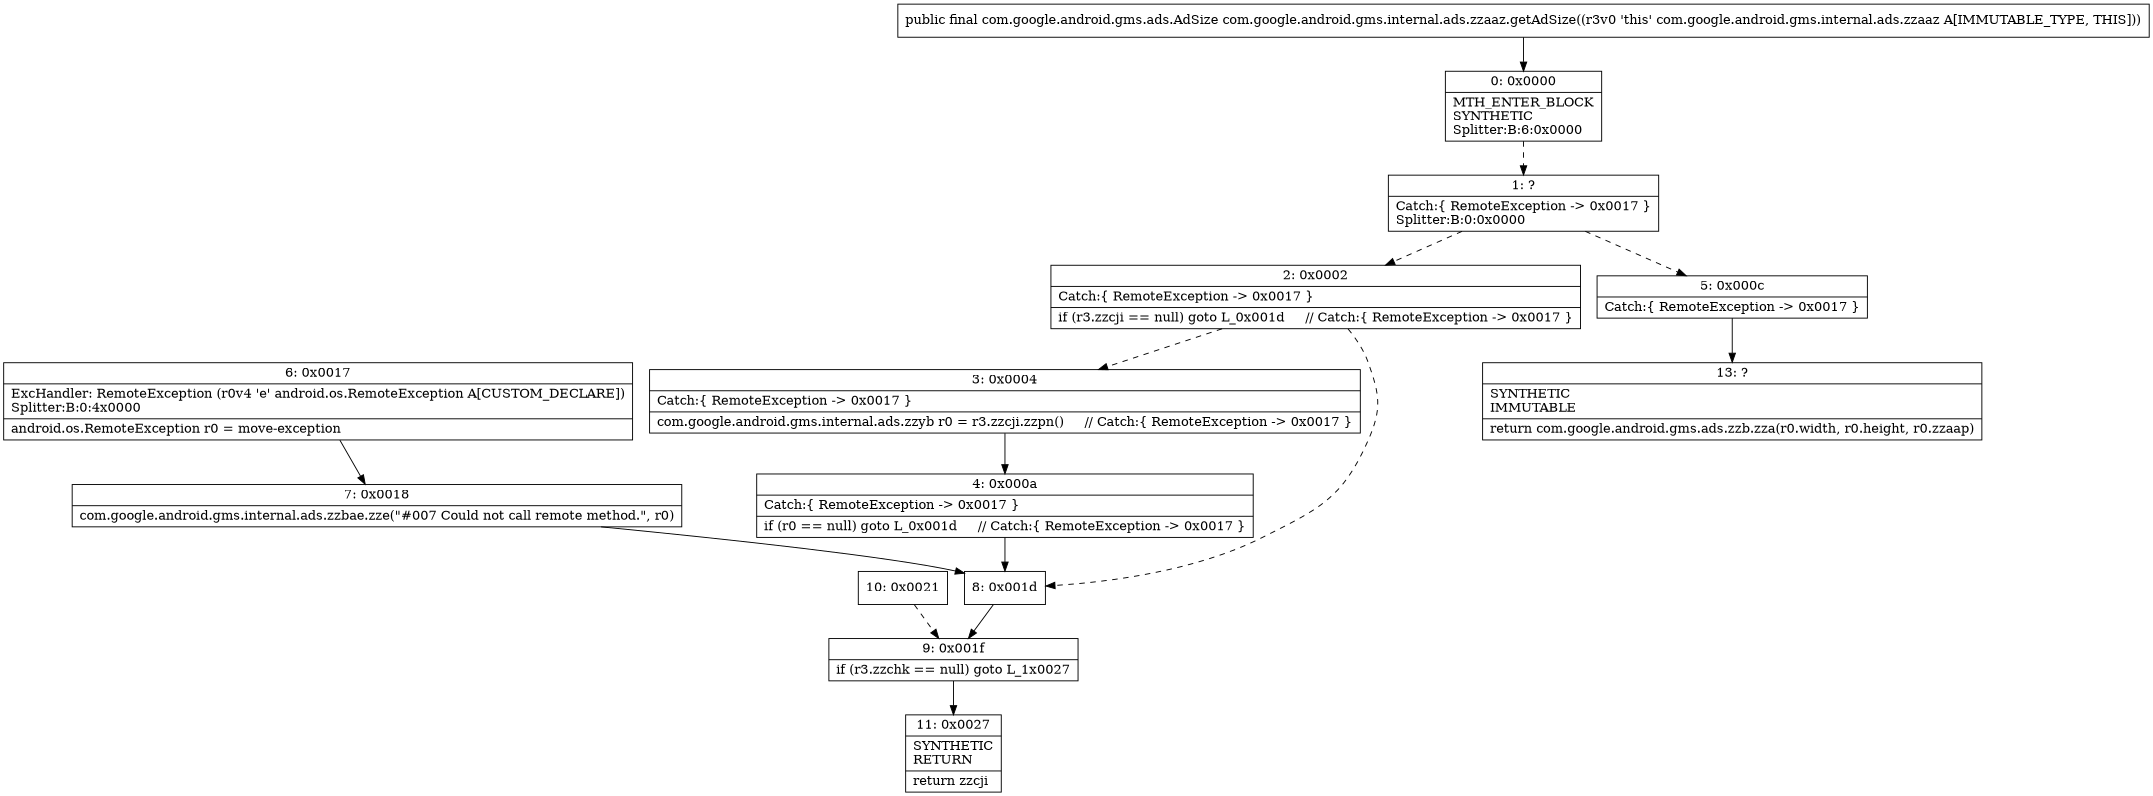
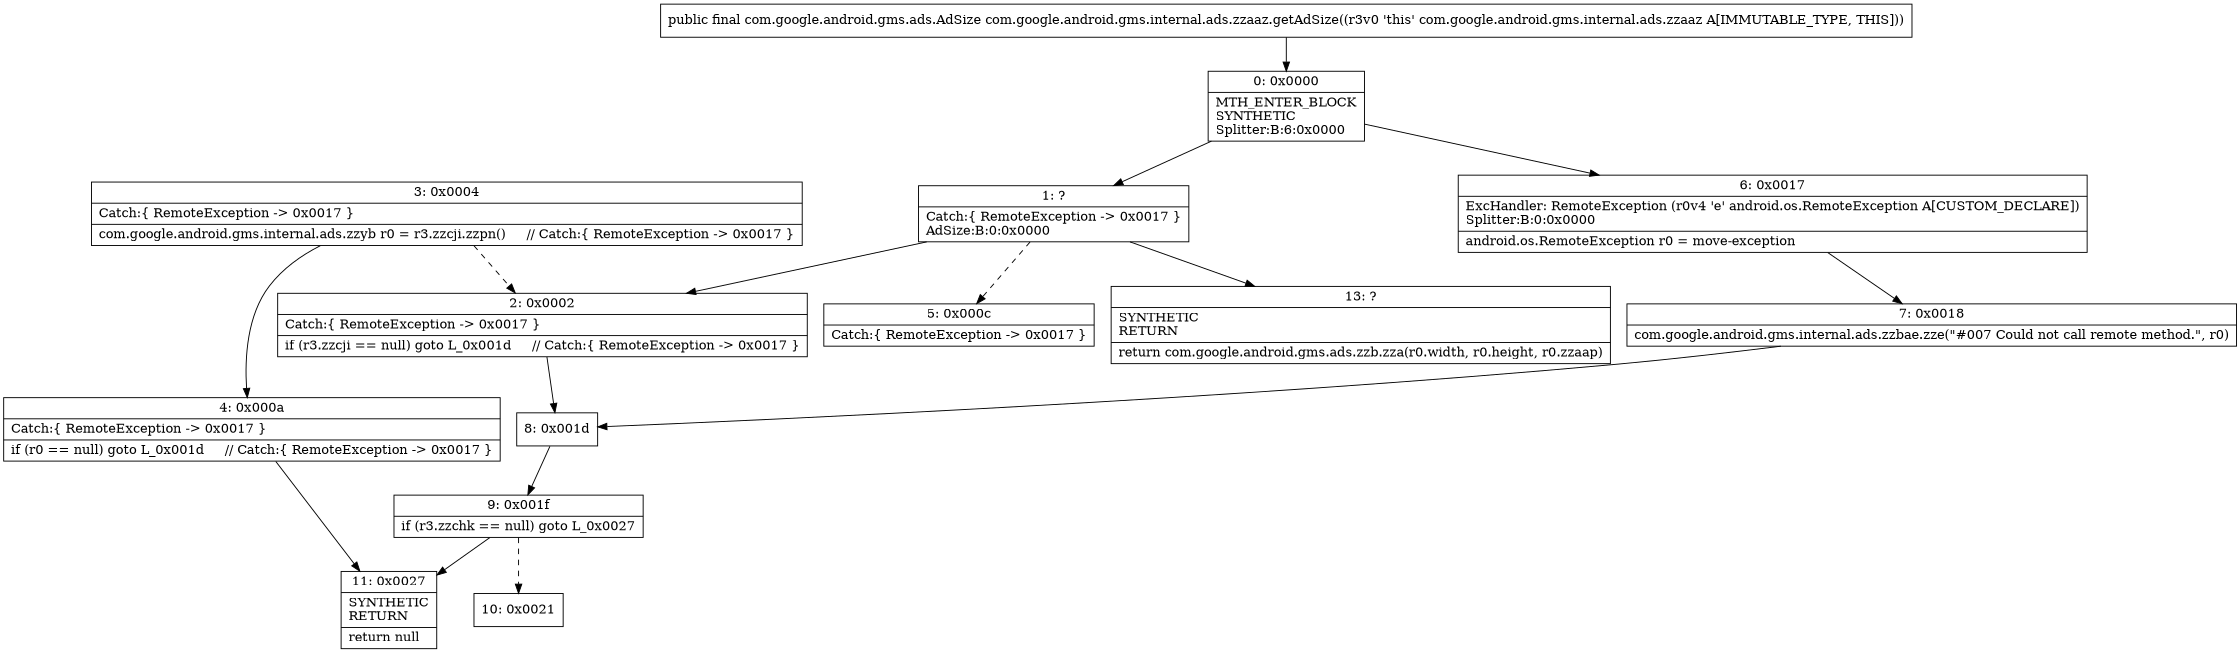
edge "0: 0x0000" -> "6: 0x0017": added
edge "0: 0x0000" -> "1: ?": style dashed -> solid
node "1: ?": text "Splitter:B:0:0x0000" -> "AdSize:B:0:0x0000"
edge "1: ?" -> "2: 0x0002": style dashed -> solid
edge "5: 0x000c" -> "13: ?": now "1: ?" -> "13: ?"
edge "2: 0x0002" -> "3: 0x0004": reversed
node "6: 0x0017": text "Splitter:B:0:4x0000" -> "Splitter:B:0:0x0000"
node "13: ?": text "IMMUTABLE" -> "RETURN"
edge "2: 0x0002" -> "8: 0x001d": style dashed -> solid
edge "4: 0x000a" -> "8: 0x001d": now "4: 0x000a" -> "11: 0x0027"
edge "10: 0x0021" -> "9: 0x001f": reversed
node "9: 0x001f": text "if (r3.zzchk == null) goto L_1x0027" -> "if (r3.zzchk == null) goto L_0x0027"
node "11: 0x0027": text "return zzcji" -> "return null"
